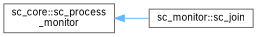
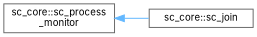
node "sc_monitor::sc_join": label "sc_monitor::sc_join" -> "sc_core::sc_join"
